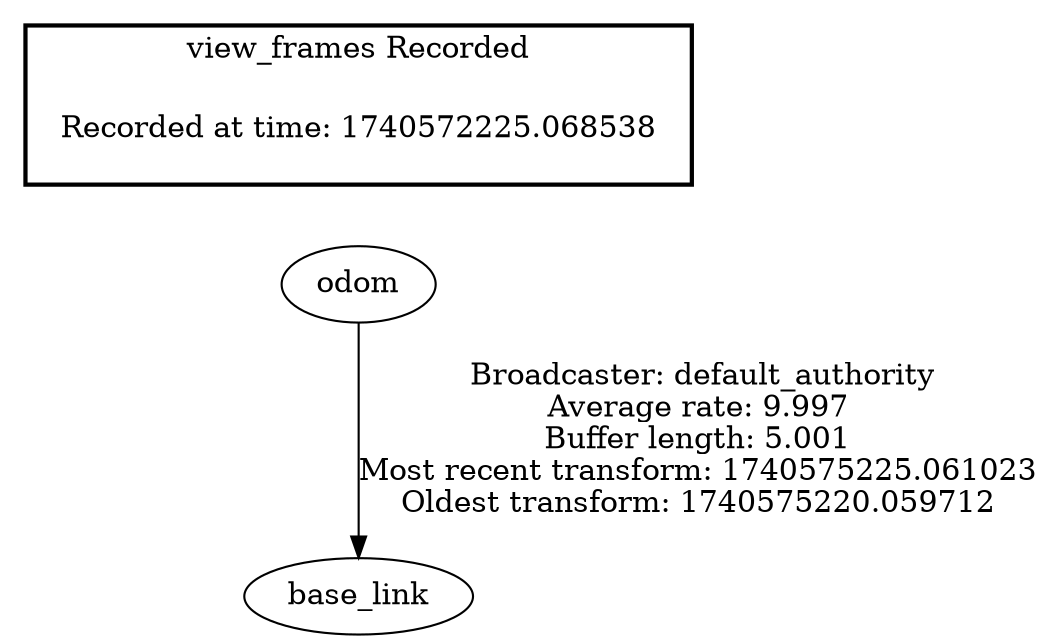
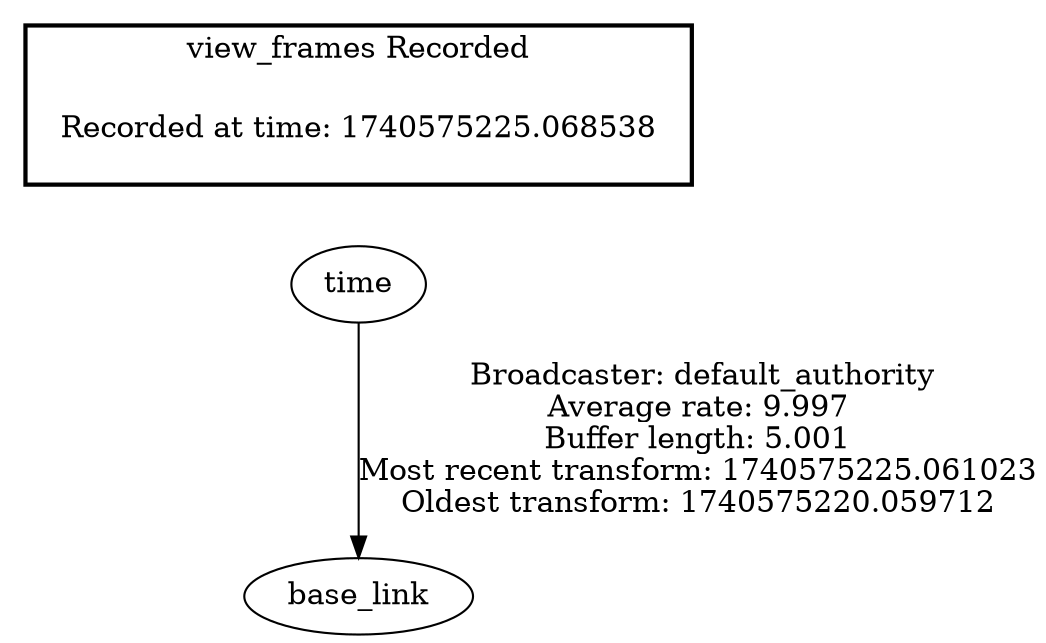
node "Recorded at time: 1740572225.068538": label "Recorded at time: 1740572225.068538" -> "Recorded at time: 1740575225.068538"
node "odom": label "odom" -> "time"
